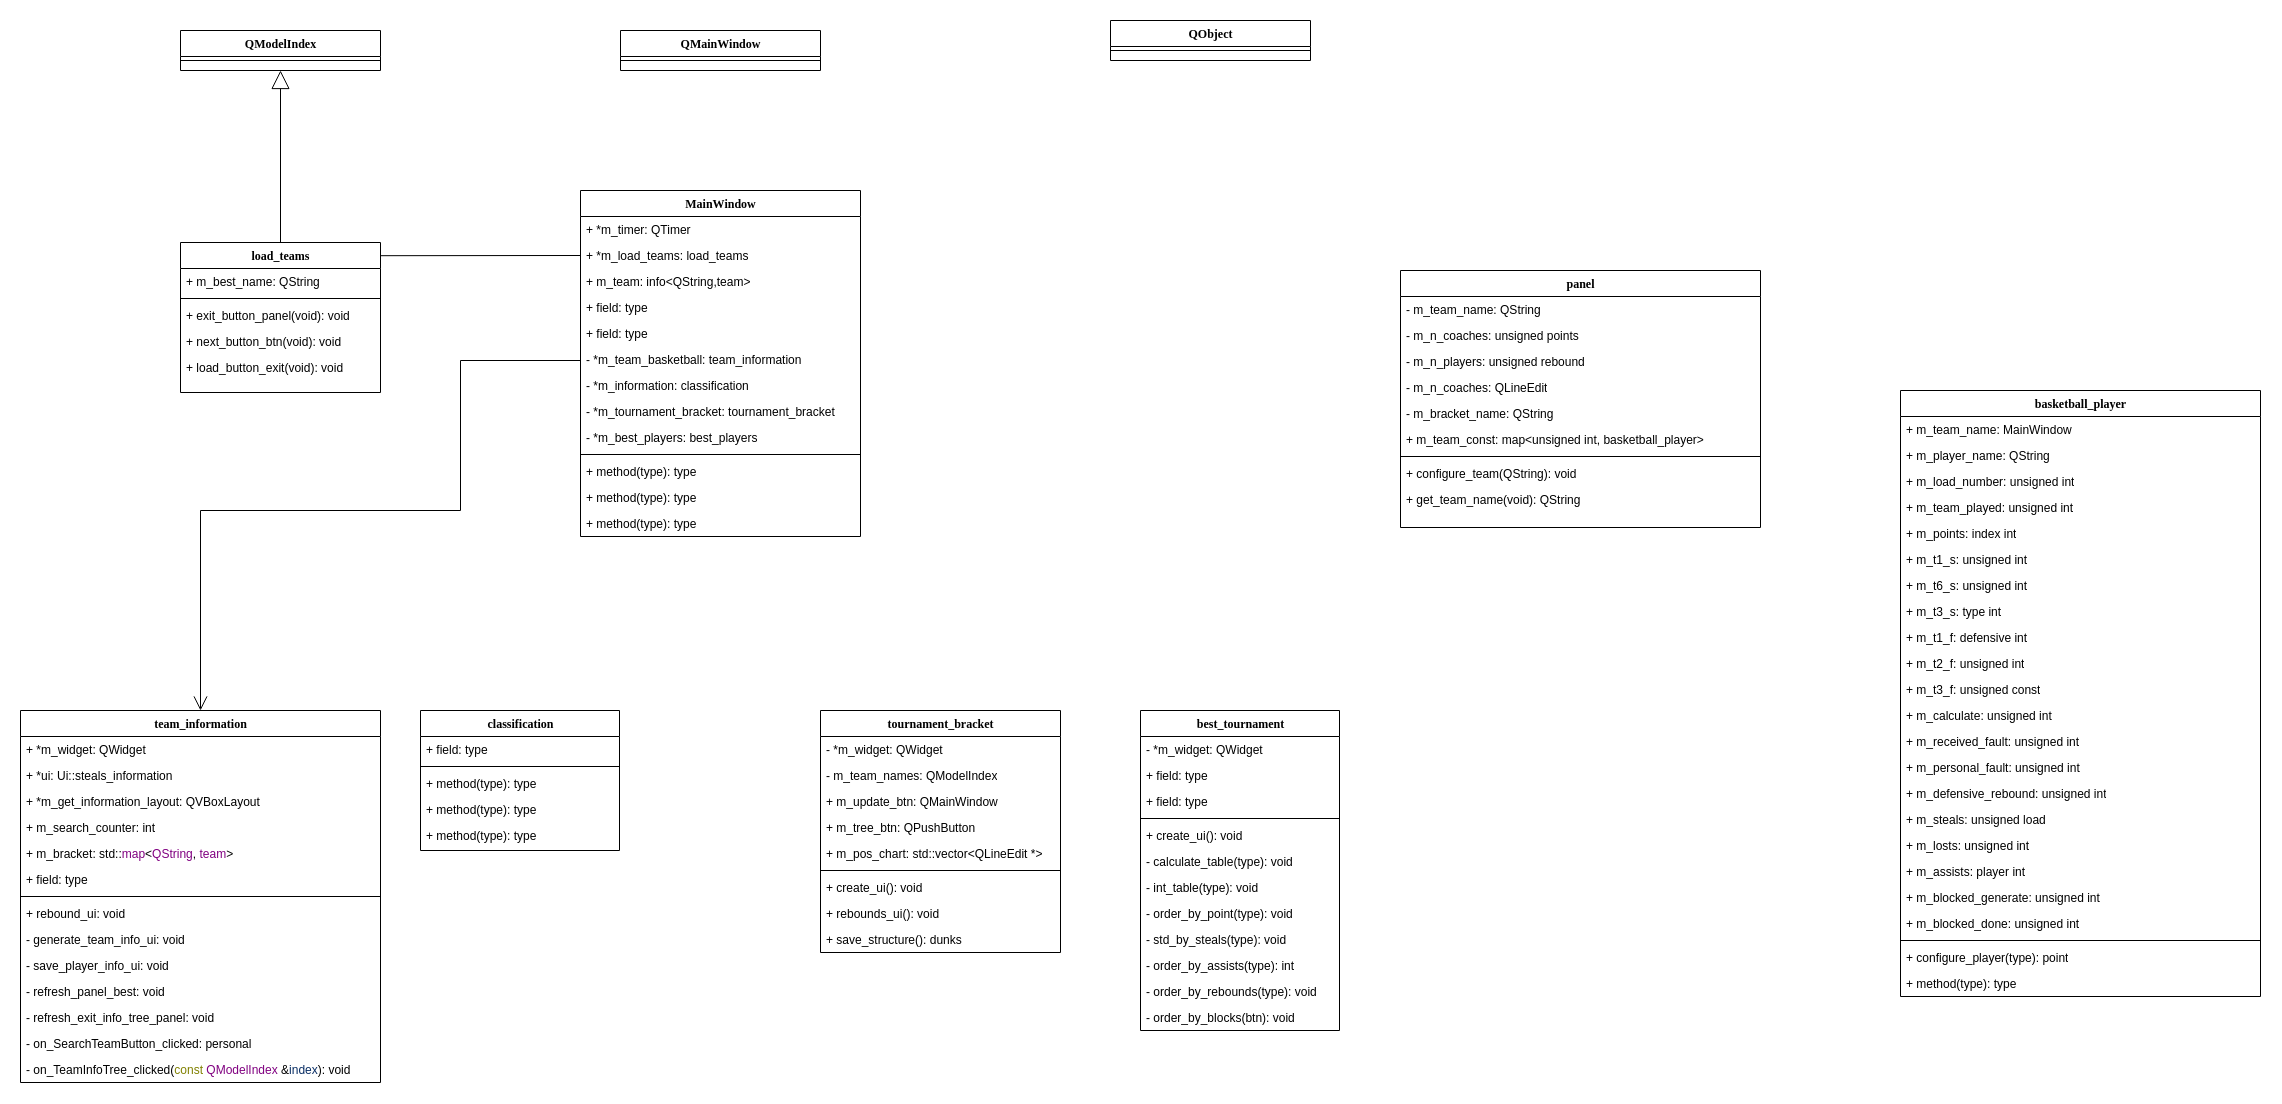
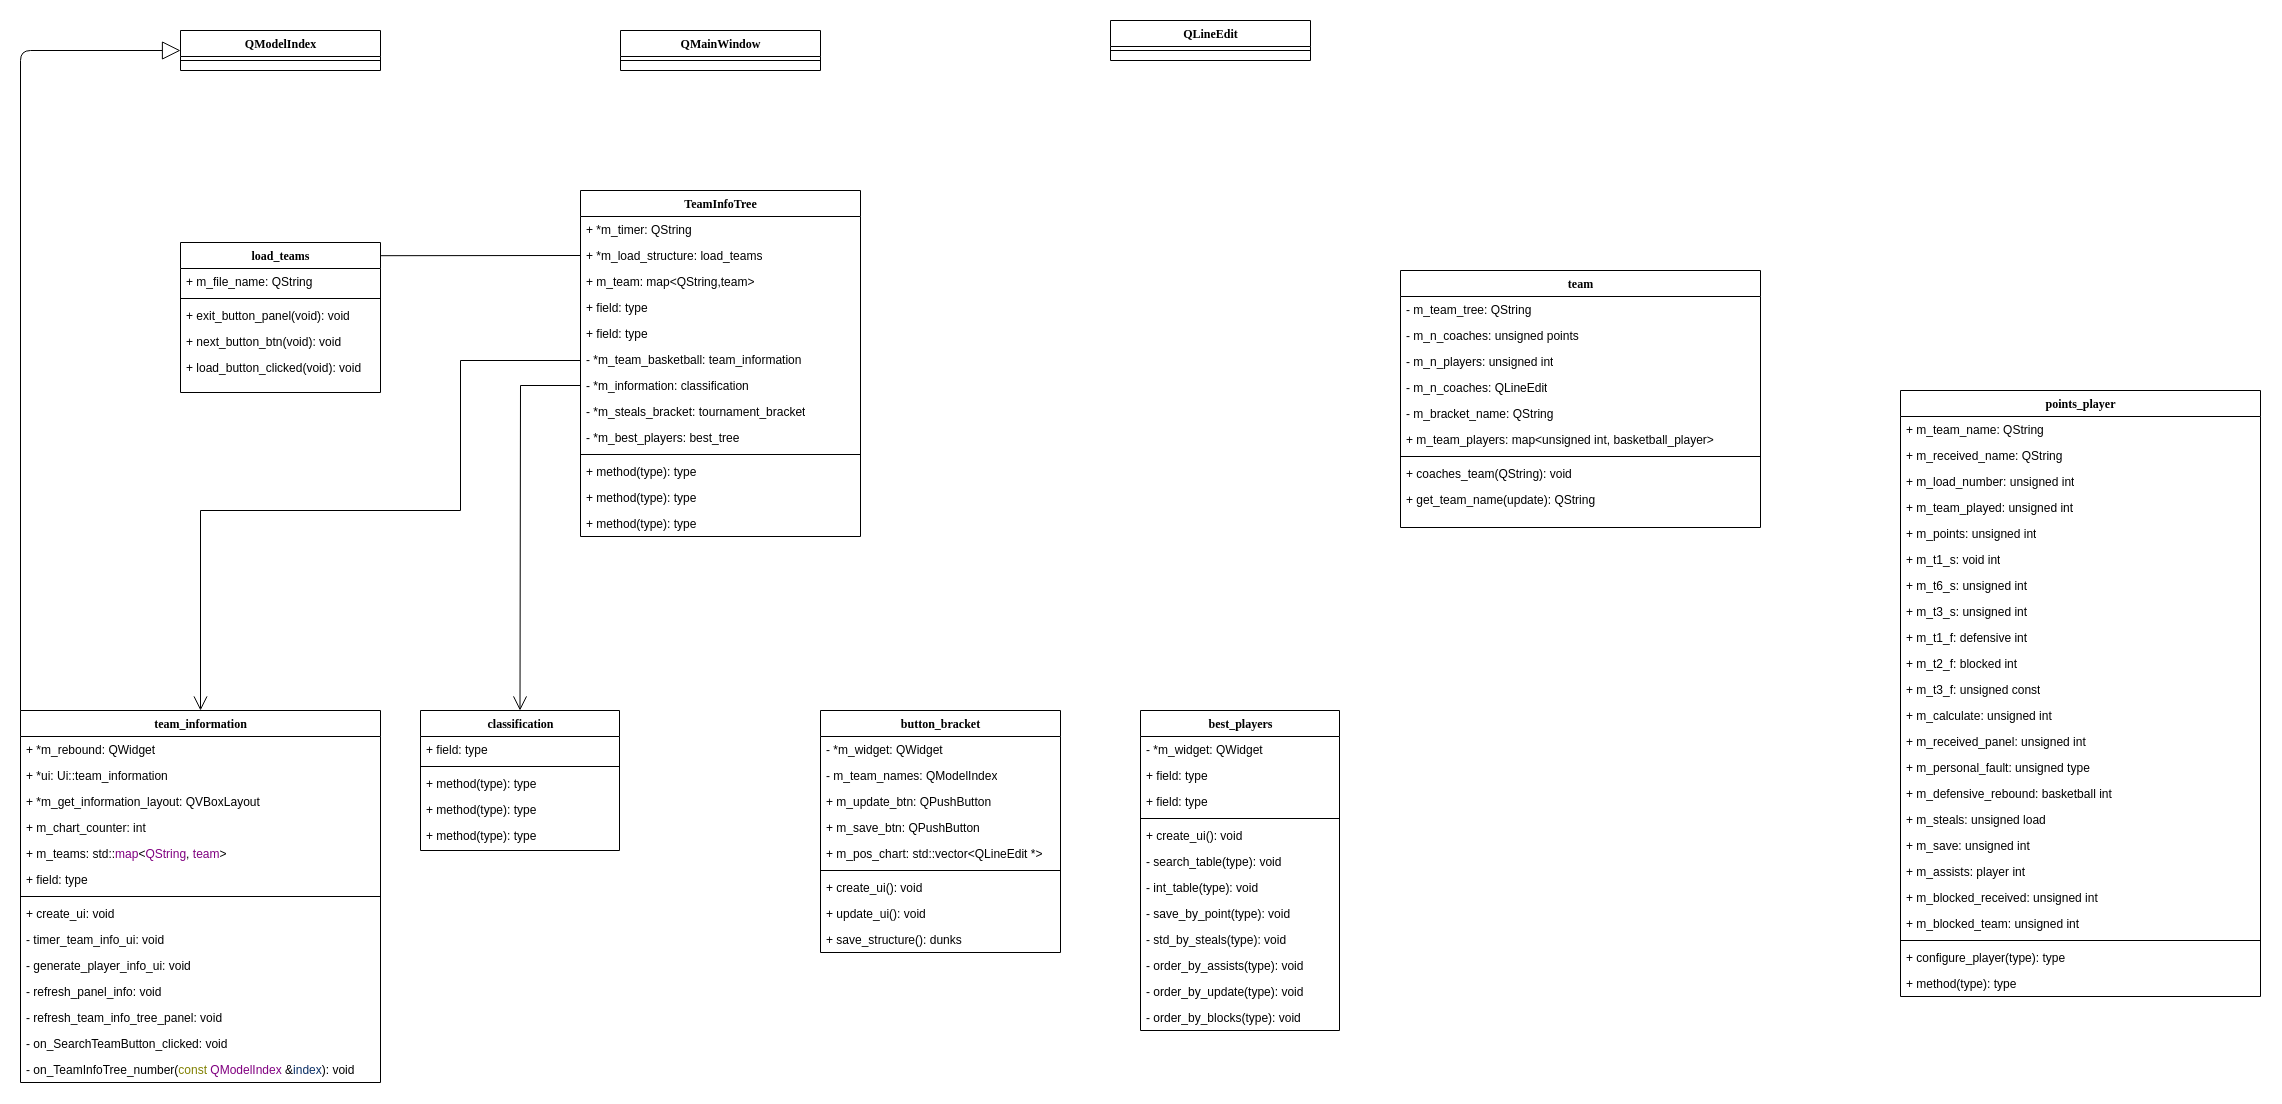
node "QObject": label "QObject" -> "QLineEdit"
edge "load_teams" -> "QModelIndex": removed
node "MainWindow": label "MainWindow" -> "TeamInfoTree"
node "+ *m_timer: QTimer": label "+ *m_timer: QTimer" -> "+ *m_timer: QString"
node "+ *m_load_teams: load_teams": label "+ *m_load_teams: load_teams" -> "+ *m_load_structure: load_teams"
node "+ m_best_name: QString": label "+ m_best_name: QString" -> "+ m_file_name: QString"
node "+ m_team: info<QString,team>": label "+ m_team: info<QString,team>" -> "+ m_team: map<QString,team>"
node "panel": label "panel" -> "team"
node "- m_team_name: QString": label "- m_team_name: QString" -> "- m_team_tree: QString"
edge "team_information" -> "QModelIndex": added
node "- m_n_players: unsigned rebound": label "- m_n_players: unsigned rebound" -> "- m_n_players: unsigned int"
node "+ load_button_exit(void): void": label "+ load_button_exit(void): void" -> "+ load_button_clicked(void): void"
node "basketball_player": label "basketball_player" -> "points_player"
node "- *m_tournament_bracket: tournament_bracket": label "- *m_tournament_bracket: tournament_bracket" -> "- *m_steals_bracket: tournament_bracket"
node "+ m_team_name: MainWindow": label "+ m_team_name: MainWindow" -> "+ m_team_name: QString"
node "- *m_best_players: best_players": label "- *m_best_players: best_players" -> "- *m_best_players: best_tree"
node "+ m_team_const: map<unsigned int, basketball_player>": label "+ m_team_const: map<unsigned int, basketball_player>" -> "+ m_team_players: map<unsigned int, basketball_player>"
node "+ m_player_name: QString": label "+ m_player_name: QString" -> "+ m_received_name: QString"
node "+ configure_team(QString): void": label "+ configure_team(QString): void" -> "+ coaches_team(QString): void"
node "+ get_team_name(void): QString": label "+ get_team_name(void): QString" -> "+ get_team_name(update): QString"
edge "- *m_information: classification" -> "classification": added
node "+ m_points: index int": label "+ m_points: index int" -> "+ m_points: unsigned int"
node "+ m_t1_s: unsigned int": label "+ m_t1_s: unsigned int" -> "+ m_t1_s: void int"
node "+ m_t3_s: type int": label "+ m_t3_s: type int" -> "+ m_t3_s: unsigned int"
node "+ m_t2_f: unsigned int": label "+ m_t2_f: unsigned int" -> "+ m_t2_f: blocked int"
node "tournament_bracket": label "tournament_bracket" -> "button_bracket"
node "best_tournament": label "best_tournament" -> "best_players"
node "+ m_received_fault: unsigned int": label "+ m_received_fault: unsigned int" -> "+ m_received_panel: unsigned int"
node "+ *m_widget: QWidget": label "+ *m_widget: QWidget" -> "+ *m_rebound: QWidget"
node "+ m_personal_fault: unsigned int": label "+ m_personal_fault: unsigned int" -> "+ m_personal_fault: unsigned type"
node "+ *ui: Ui::steals_information": label "+ *ui: Ui::steals_information" -> "+ *ui: Ui::team_information"
node "+ m_defensive_rebound: unsigned int": label "+ m_defensive_rebound: unsigned int" -> "+ m_defensive_rebound: basketball int"
node "+ m_update_btn: QMainWindow": label "+ m_update_btn: QMainWindow" -> "+ m_update_btn: QPushButton"
node "+ m_search_counter: int": label "+ m_search_counter: int" -> "+ m_chart_counter: int"
node "+ m_tree_btn: QPushButton": label "+ m_tree_btn: QPushButton" -> "+ m_save_btn: QPushButton"
node "+ m_losts: unsigned int": label "+ m_losts: unsigned int" -> "+ m_save: unsigned int"
node "+ m_bracket: std::map<QString, team>": label "+ m_bracket: std::map<QString, team>" -> "+ m_teams: std::map<QString, team>"
node "- calculate_table(type): void": label "- calculate_table(type): void" -> "- search_table(type): void"
node "+ m_blocked_generate: unsigned int": label "+ m_blocked_generate: unsigned int" -> "+ m_blocked_received: unsigned int"
node "+ rebound_ui: void": label "+ rebound_ui: void" -> "+ create_ui: void"
node "+ rebounds_ui(): void": label "+ rebounds_ui(): void" -> "+ update_ui(): void"
node "- order_by_point(type): void": label "- order_by_point(type): void" -> "- save_by_point(type): void"
node "+ m_blocked_done: unsigned int": label "+ m_blocked_done: unsigned int" -> "+ m_blocked_team: unsigned int"
node "- generate_team_info_ui: void": label "- generate_team_info_ui: void" -> "- timer_team_info_ui: void"
node "+ configure_player(type): point": label "+ configure_player(type): point" -> "+ configure_player(type): type"
node "- save_player_info_ui: void": label "- save_player_info_ui: void" -> "- generate_player_info_ui: void"
node "- order_by_assists(type): int": label "- order_by_assists(type): int" -> "- order_by_assists(type): void"
node "- refresh_panel_best: void": label "- refresh_panel_best: void" -> "- refresh_panel_info: void"
node "- order_by_rebounds(type): void": label "- order_by_rebounds(type): void" -> "- order_by_update(type): void"
node "- refresh_exit_info_tree_panel: void": label "- refresh_exit_info_tree_panel: void" -> "- refresh_team_info_tree_panel: void"
node "- order_by_blocks(btn): void": label "- order_by_blocks(btn): void" -> "- order_by_blocks(type): void"
node "- on_SearchTeamButton_clicked: personal": label "- on_SearchTeamButton_clicked: personal" -> "- on_SearchTeamButton_clicked: void"
node "- on_TeamInfoTree_clicked(const QModelIndex &index): void": label "- on_TeamInfoTree_clicked(const QModelIndex &index): void" -> "- on_TeamInfoTree_number(const QModelIndex &index): void"
